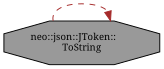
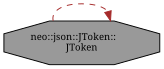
node "neo::json::JToken:: ToString": label "neo::json::JToken:: ToString" -> "neo::json::JToken:: JToken"
